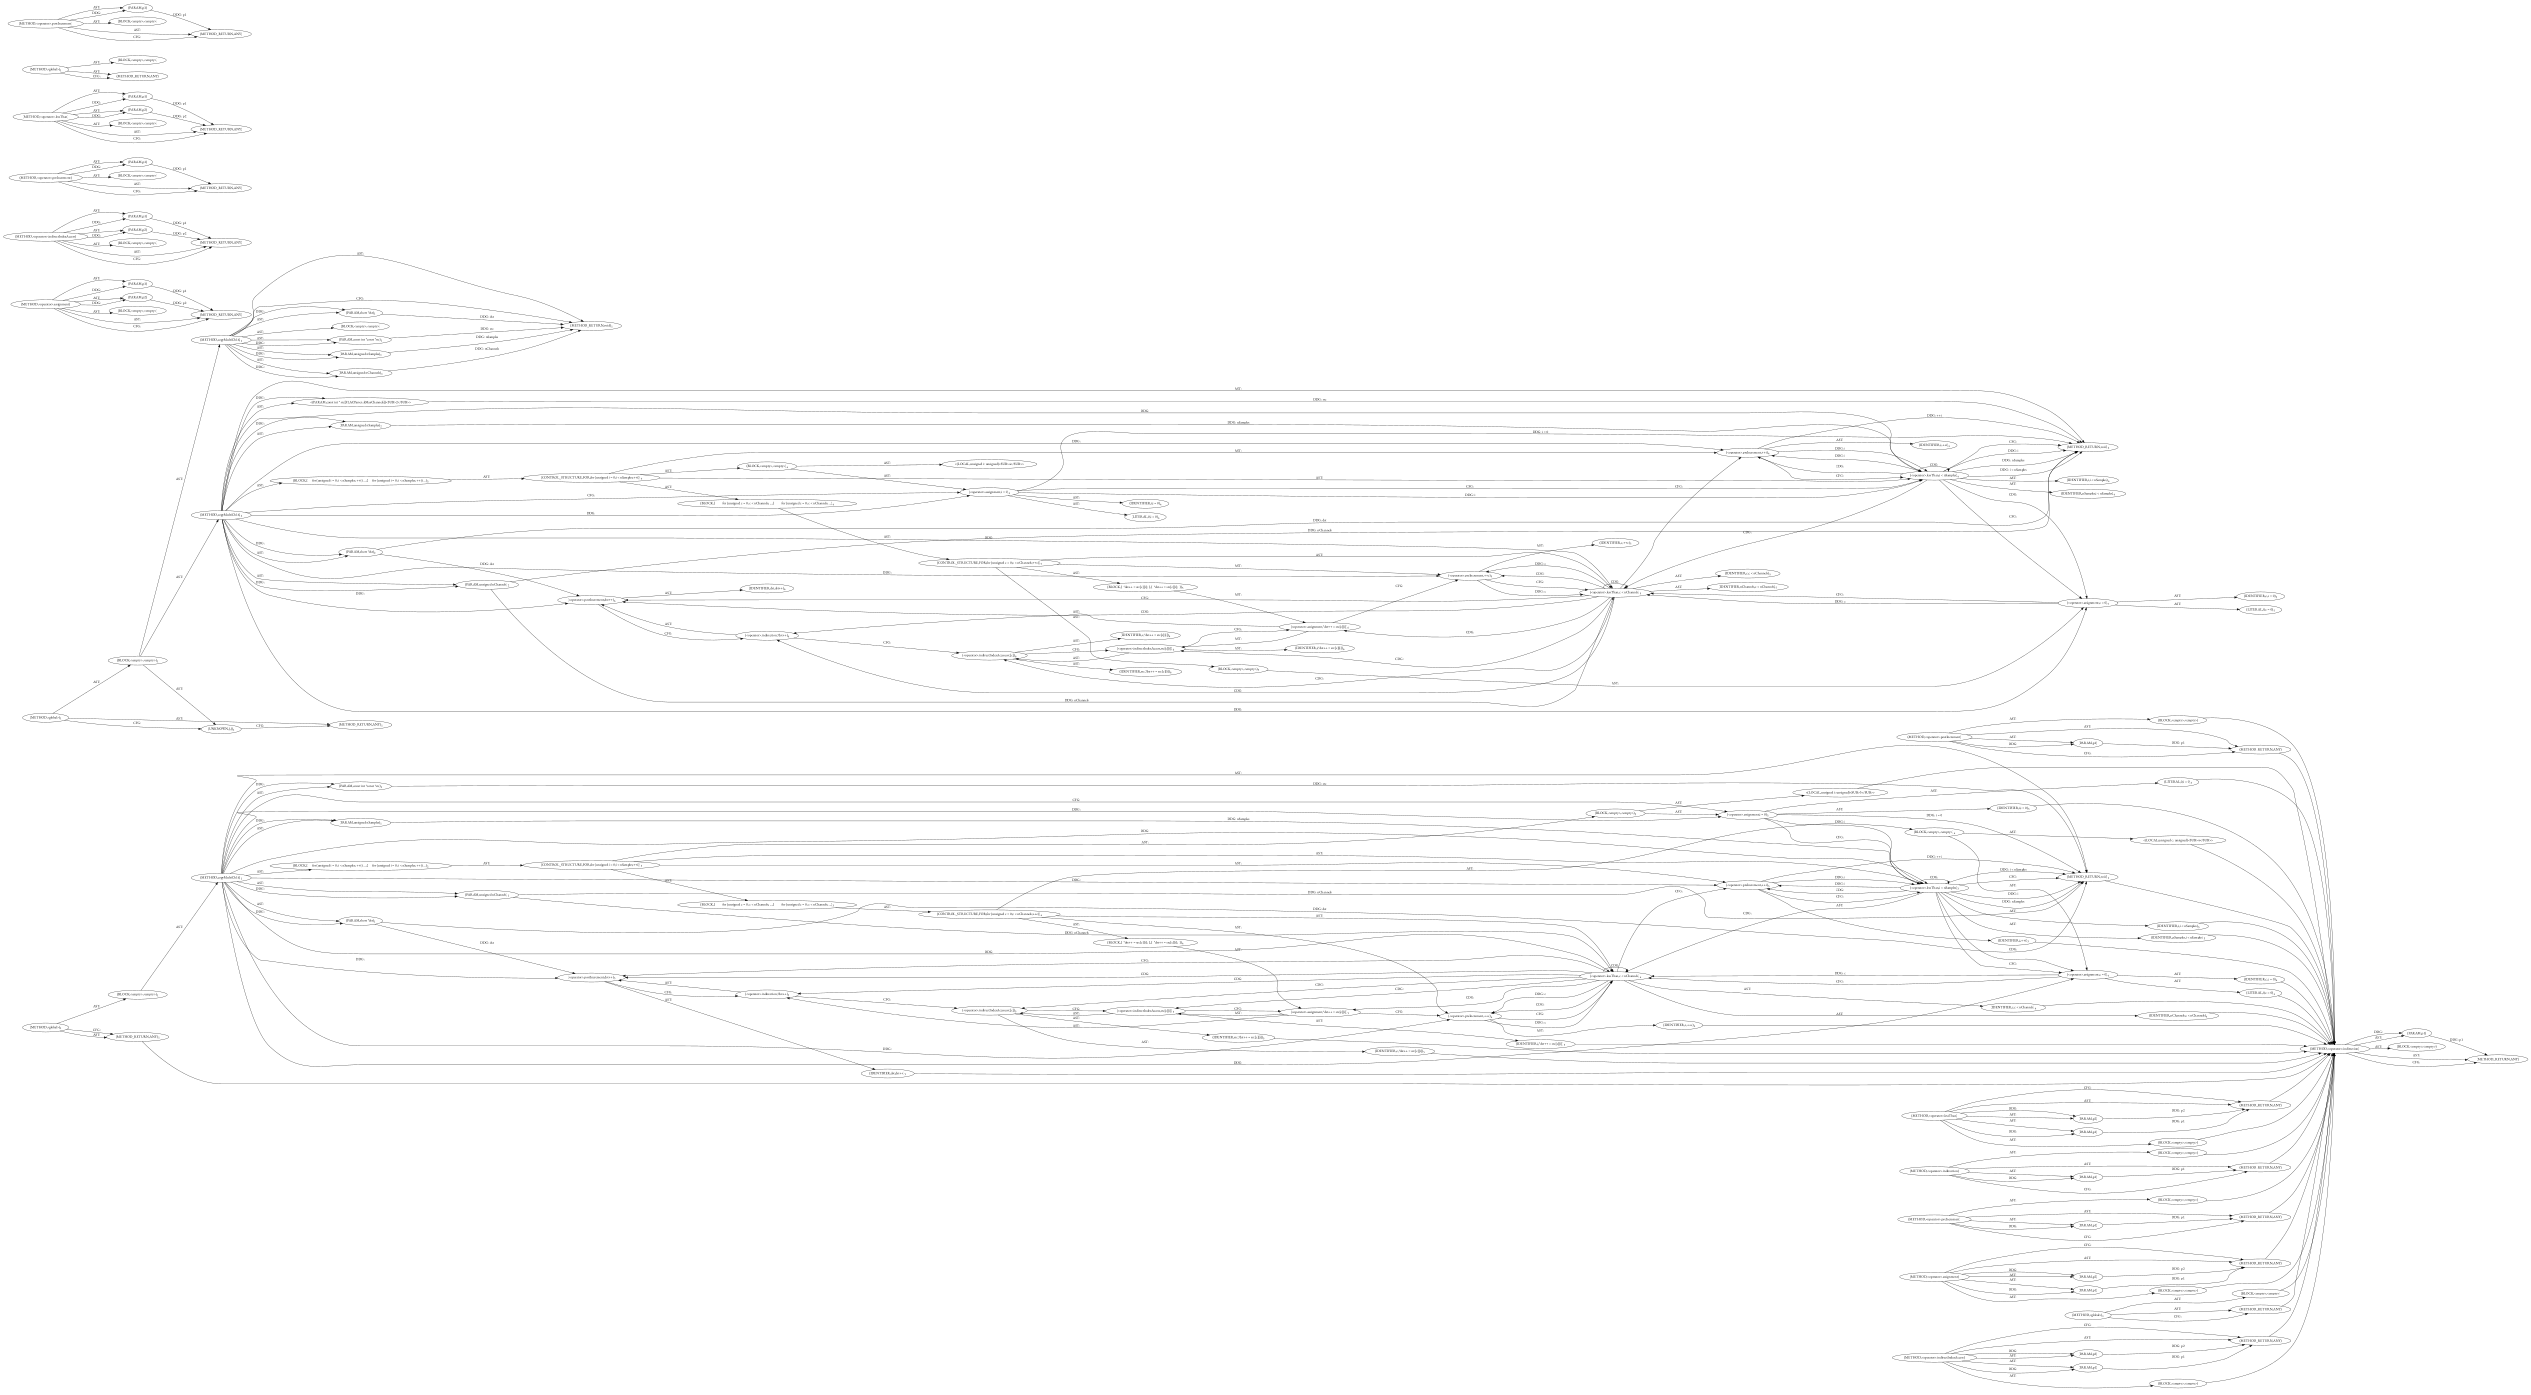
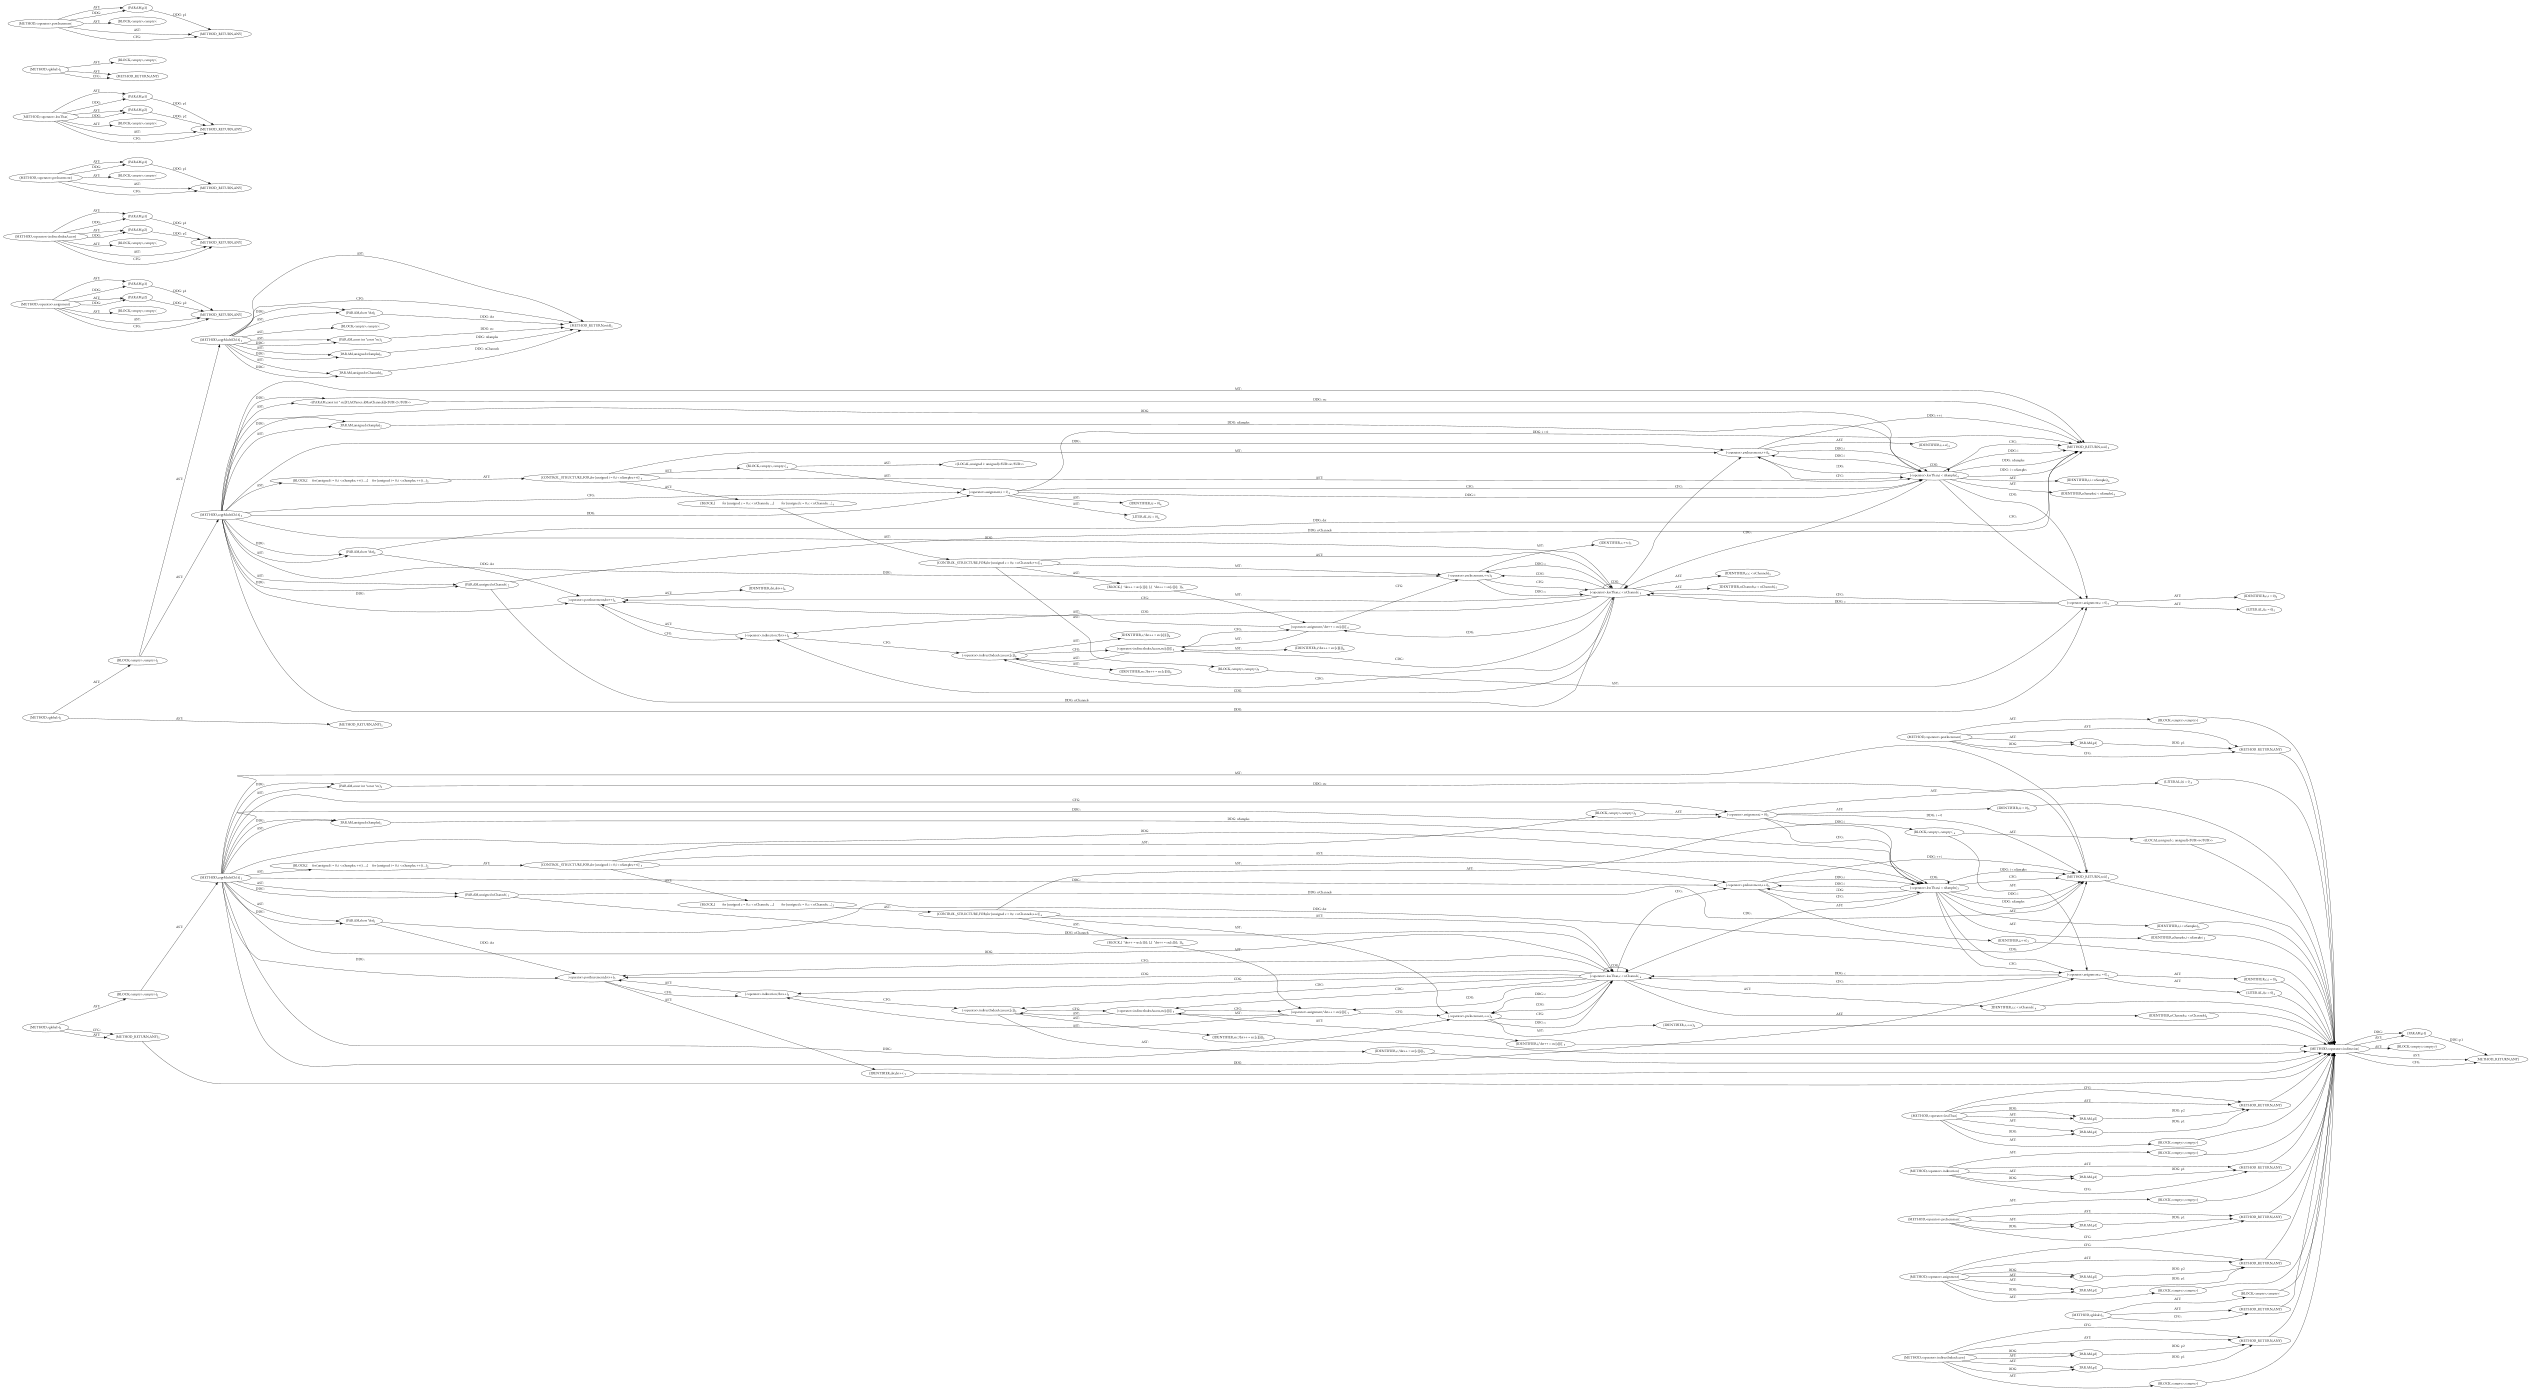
node "(UNKNOWN,),))": removed
node "<(LOCAL,unsigned i: unsigned)<SUB>3</SUB>>": removed
